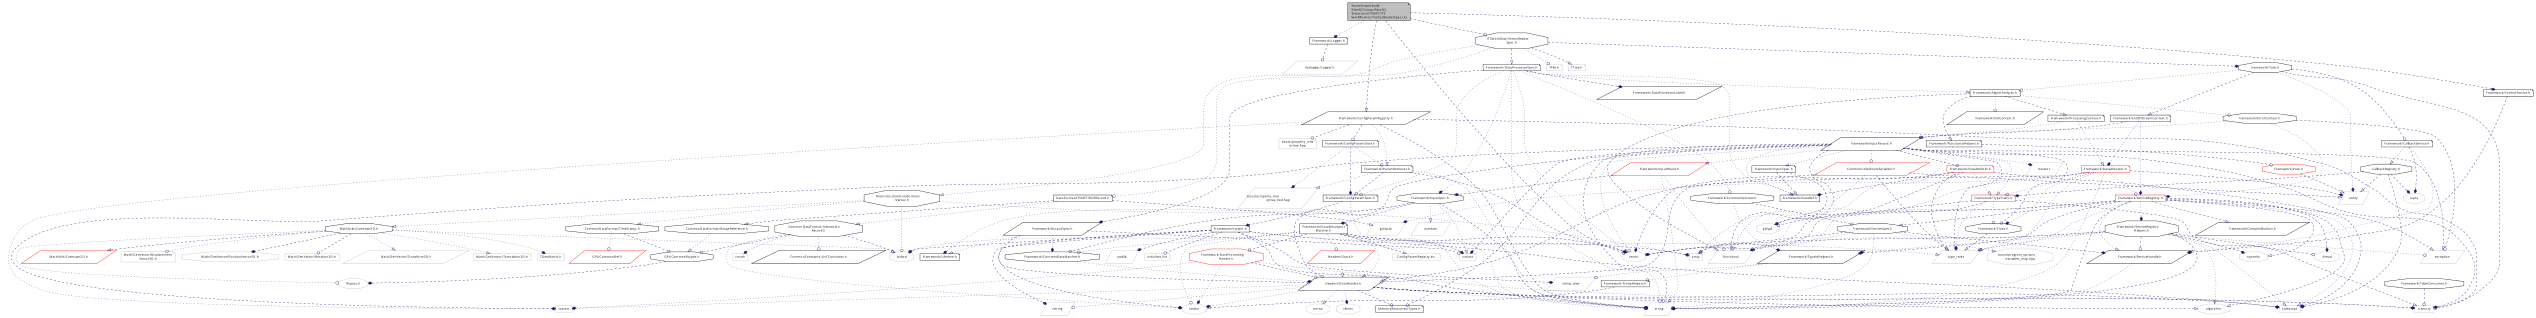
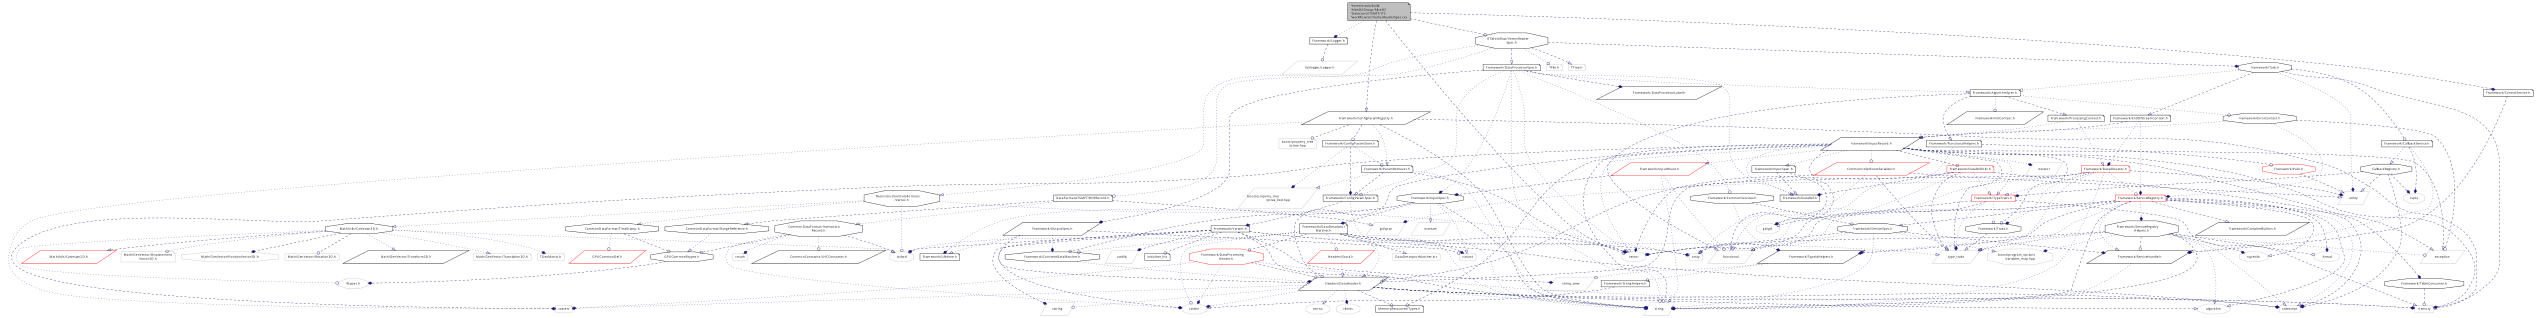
edge "Framework/InputRecord.h" -> "variant": now "Framework/InputRecord.h" -> "Framework/TableConsumer.h"
edge "Framework/DataRefUtils.h" -> "gsl/gsl": style dashed -> dotted
edge "Framework/ServiceRegistry Helpers.h" -> "functional": now "Framework/ServiceRegistry Helpers.h" -> "boost/program_options /variables_map.hpp"
node "Math/GenVector/Transform3D.h": color grey75 -> black
node "initializer_list": color grey75 -> black
node "ConfigParamRegistry.inc": label "ConfigParamRegistry.inc" -> "DataDescriptorMatcher.inc"
